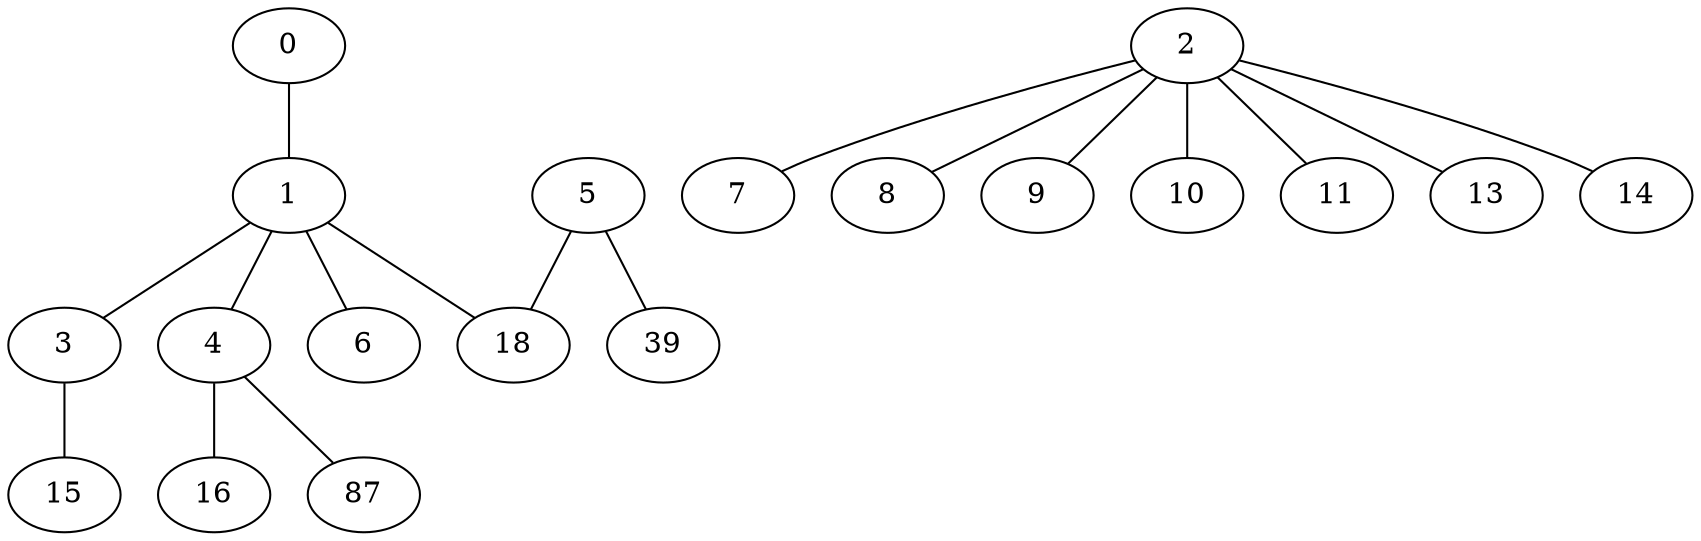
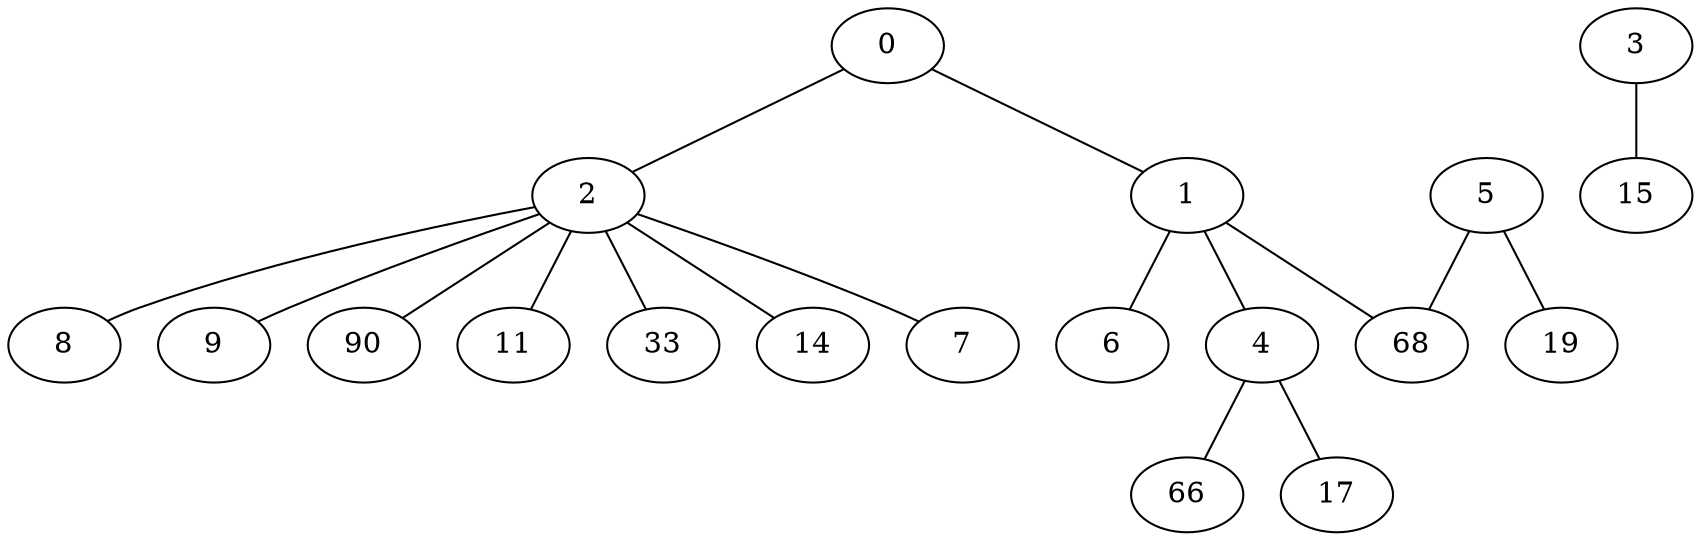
edge "0" -- "2": added
node "10": label "10" -> "90"
node "13": label "13" -> "33"
edge "1" -- "3": removed
node "18": label "18" -> "68"
node "39": label "39" -> "19"
node "16": label "16" -> "66"
node "87": label "87" -> "17"
